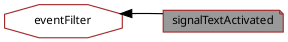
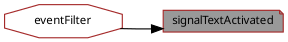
edge "signalTextActivated" -> "eventFilter": reversed
